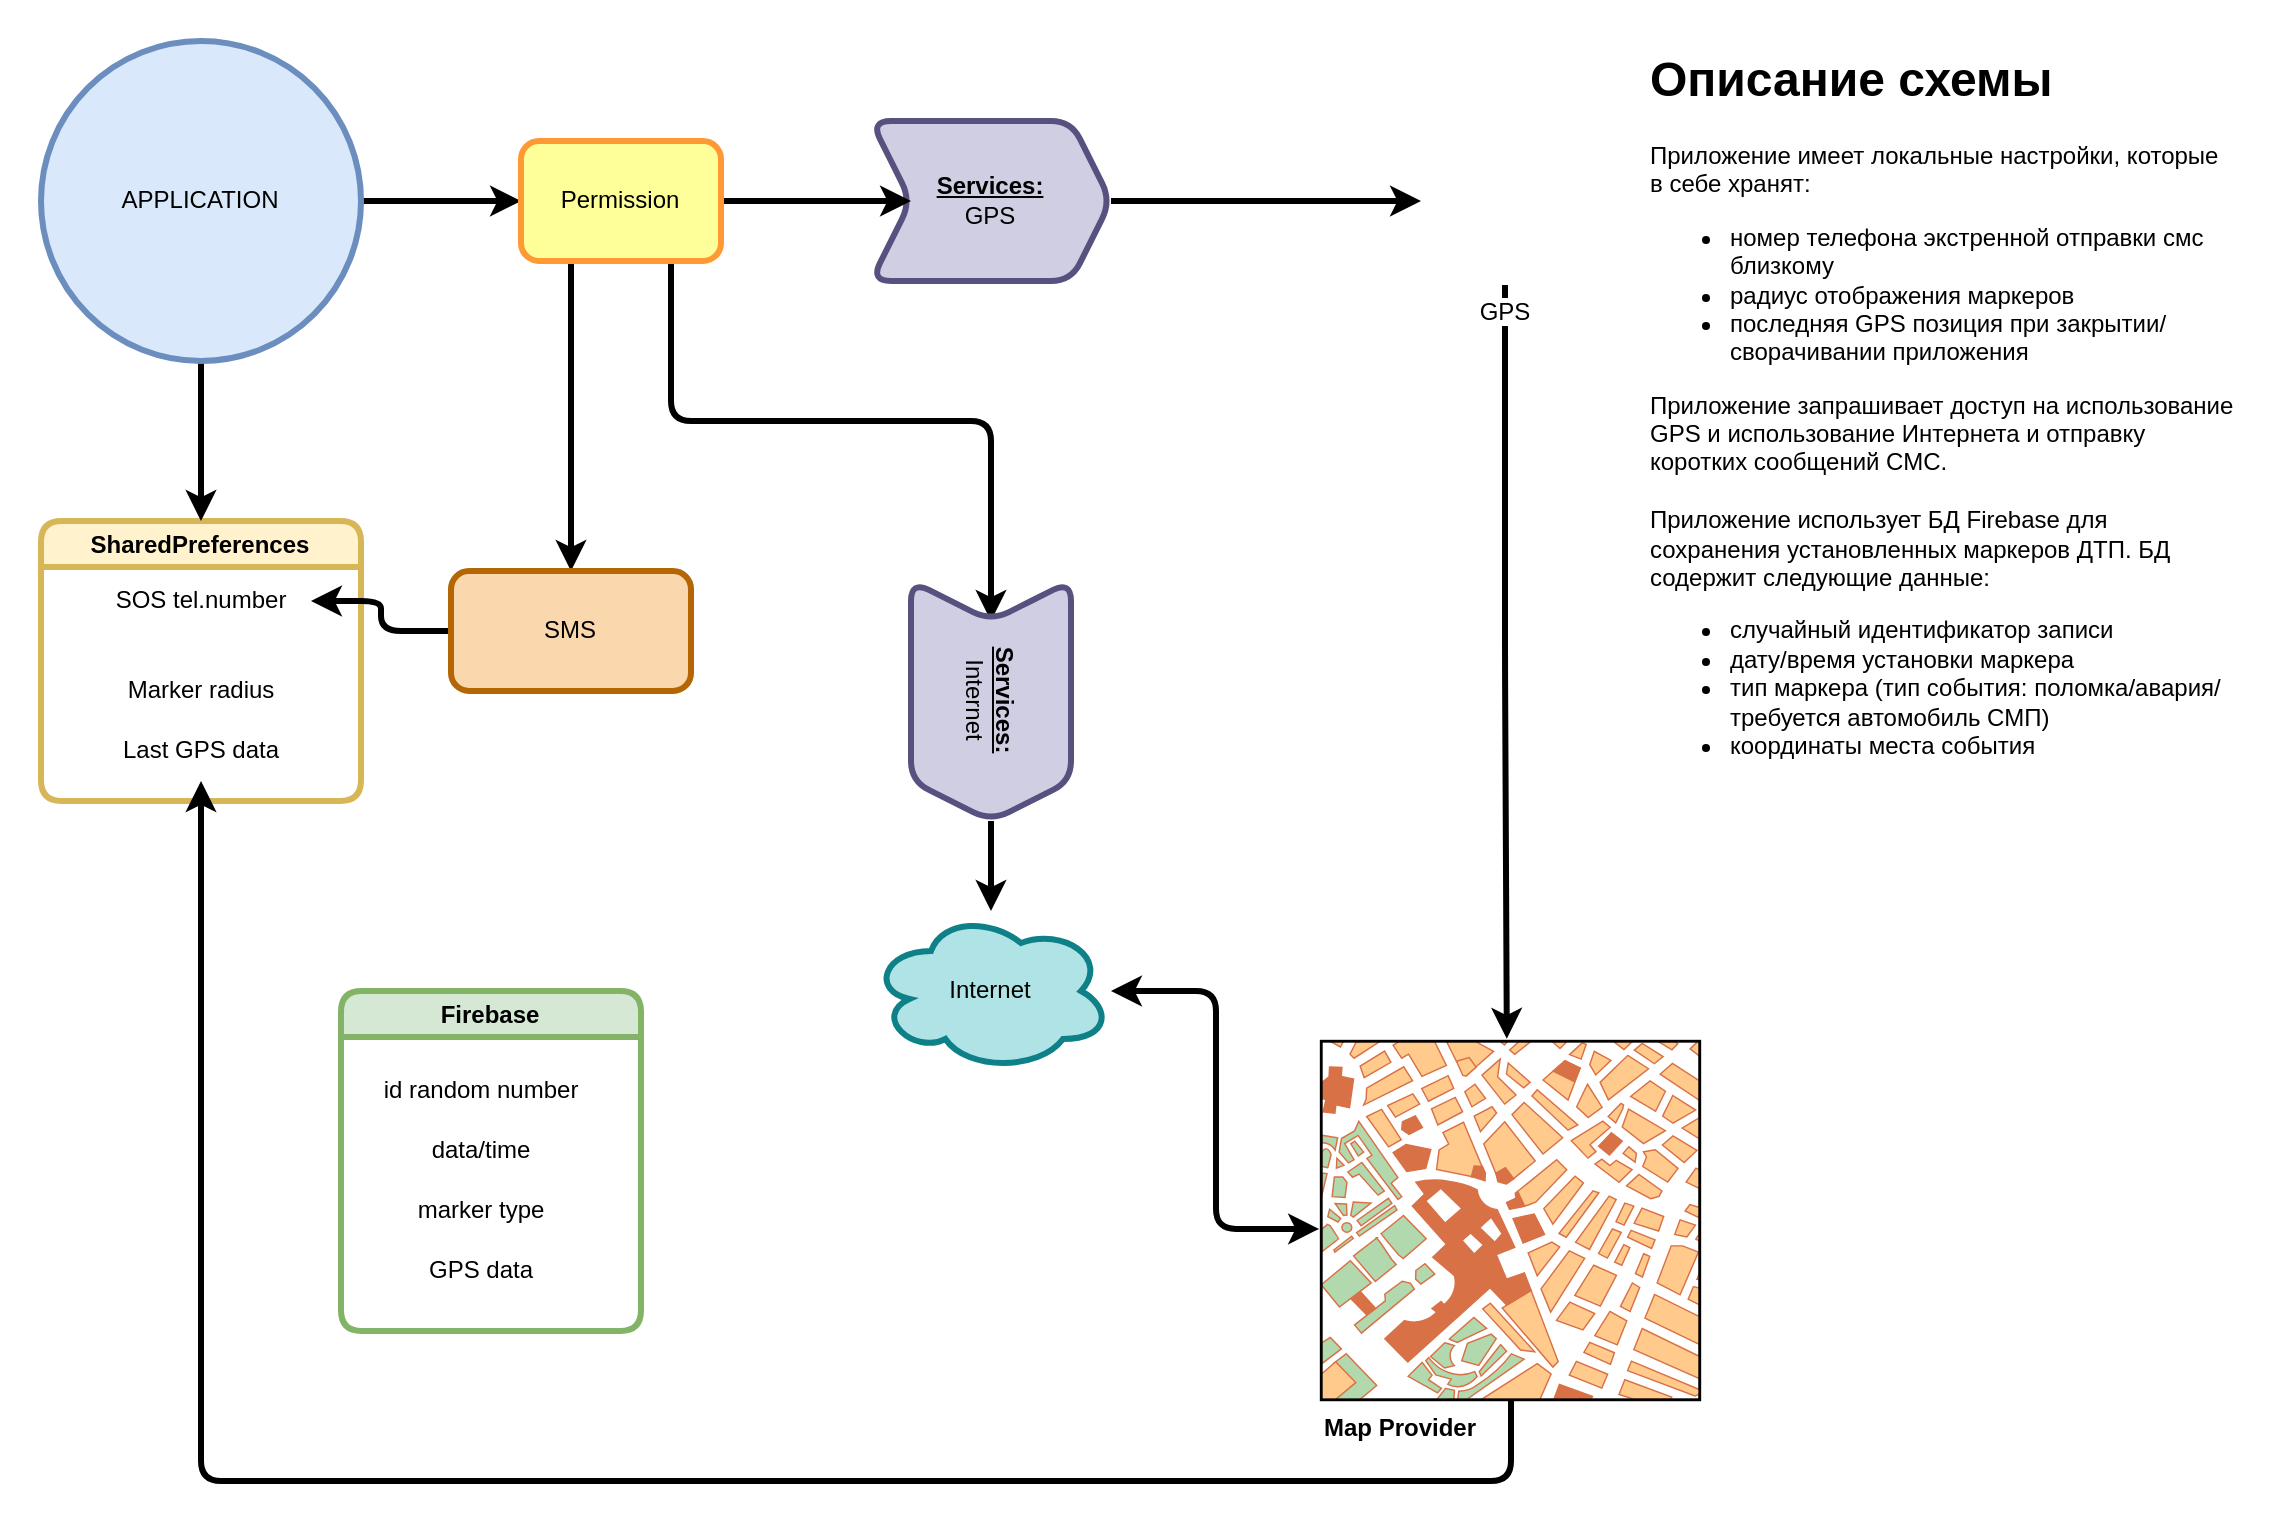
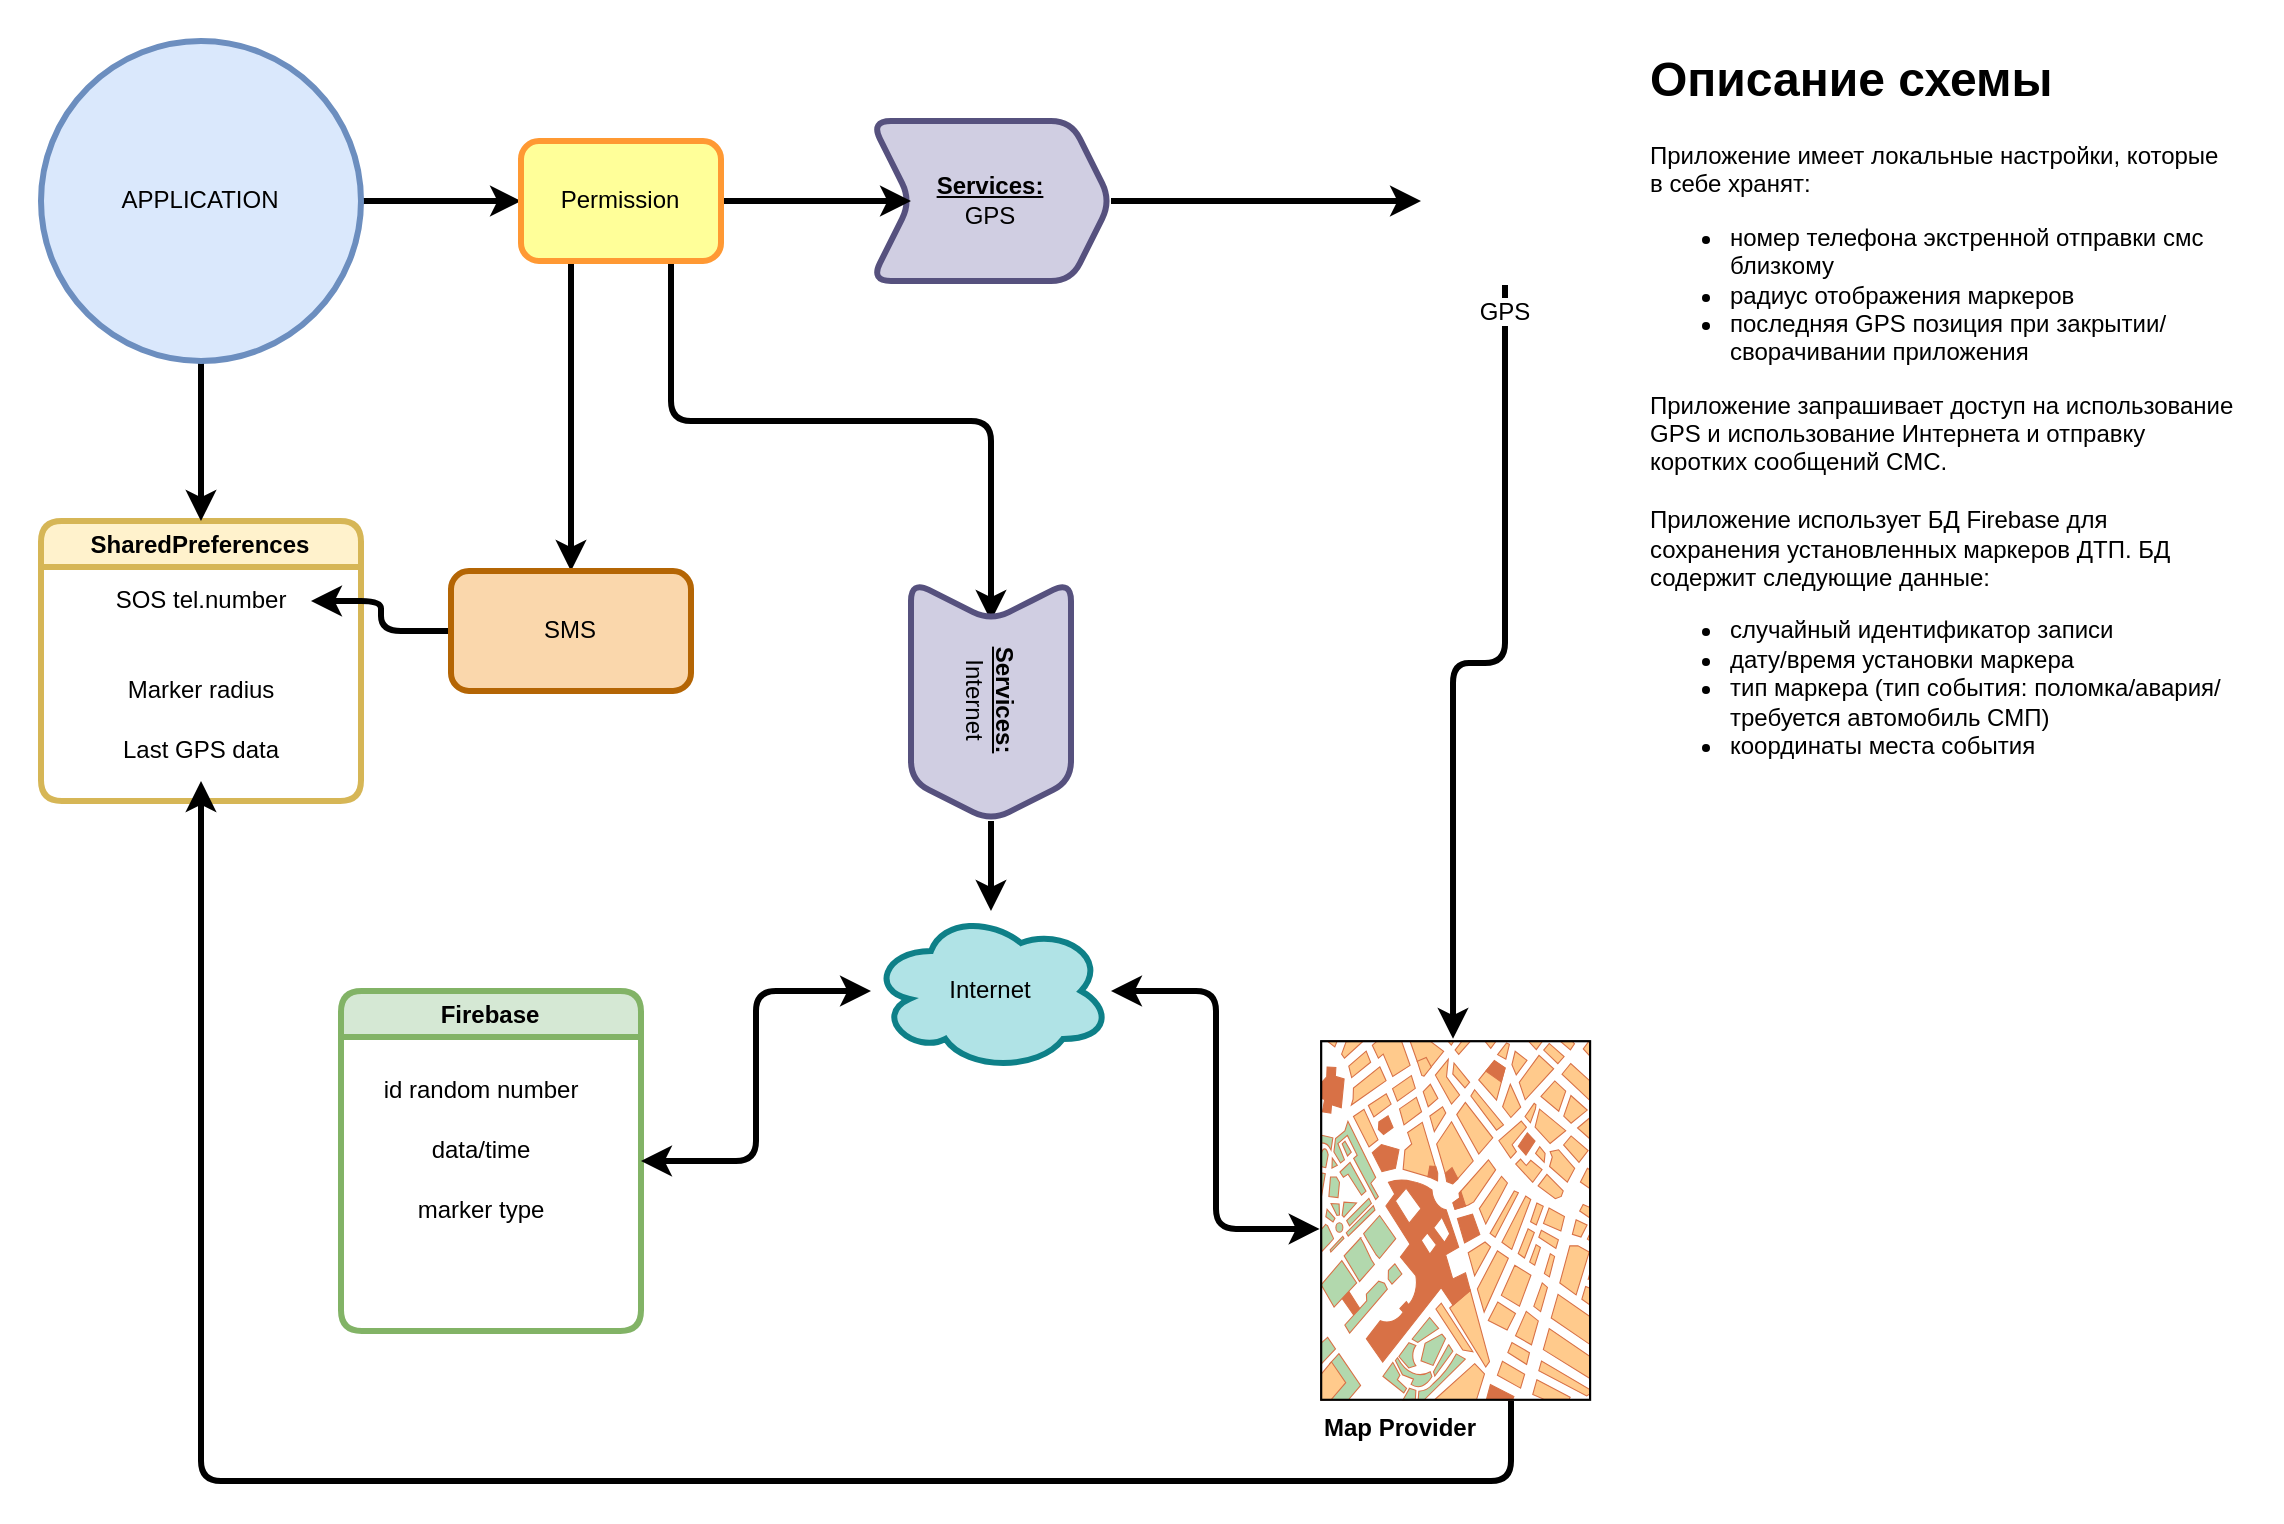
edge "Internet" -- "Firebase": added
node "Map Provider": size 380x360 -> 270x360
node "GPS data": removed
